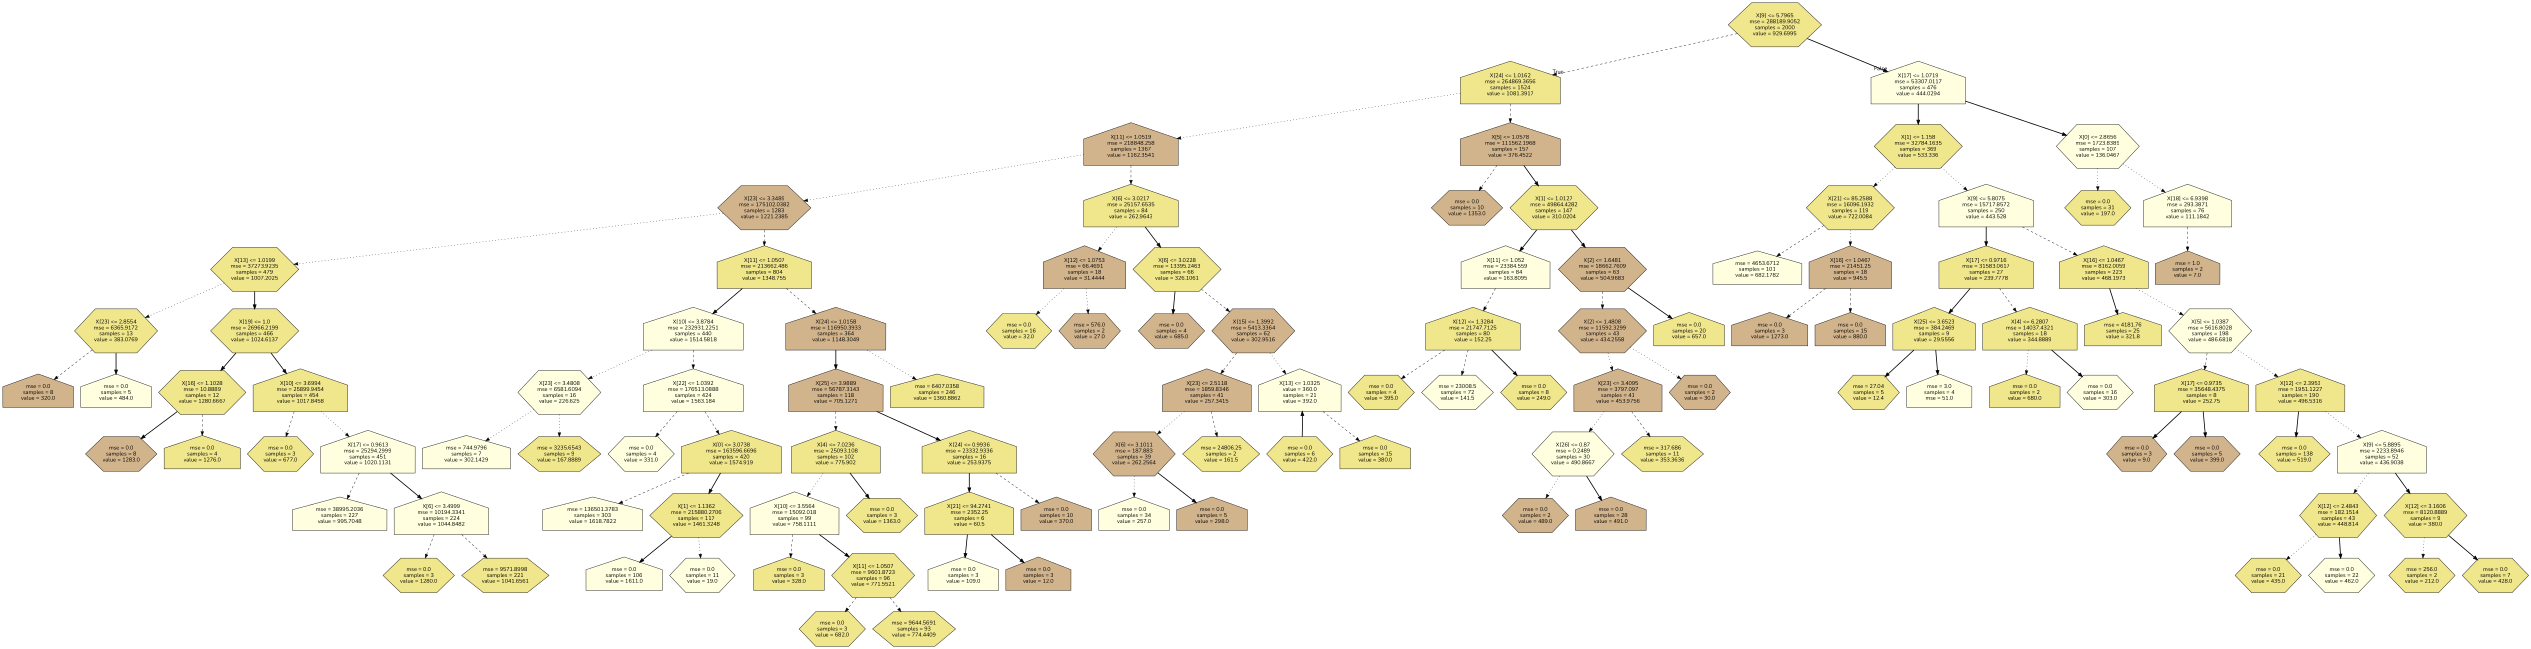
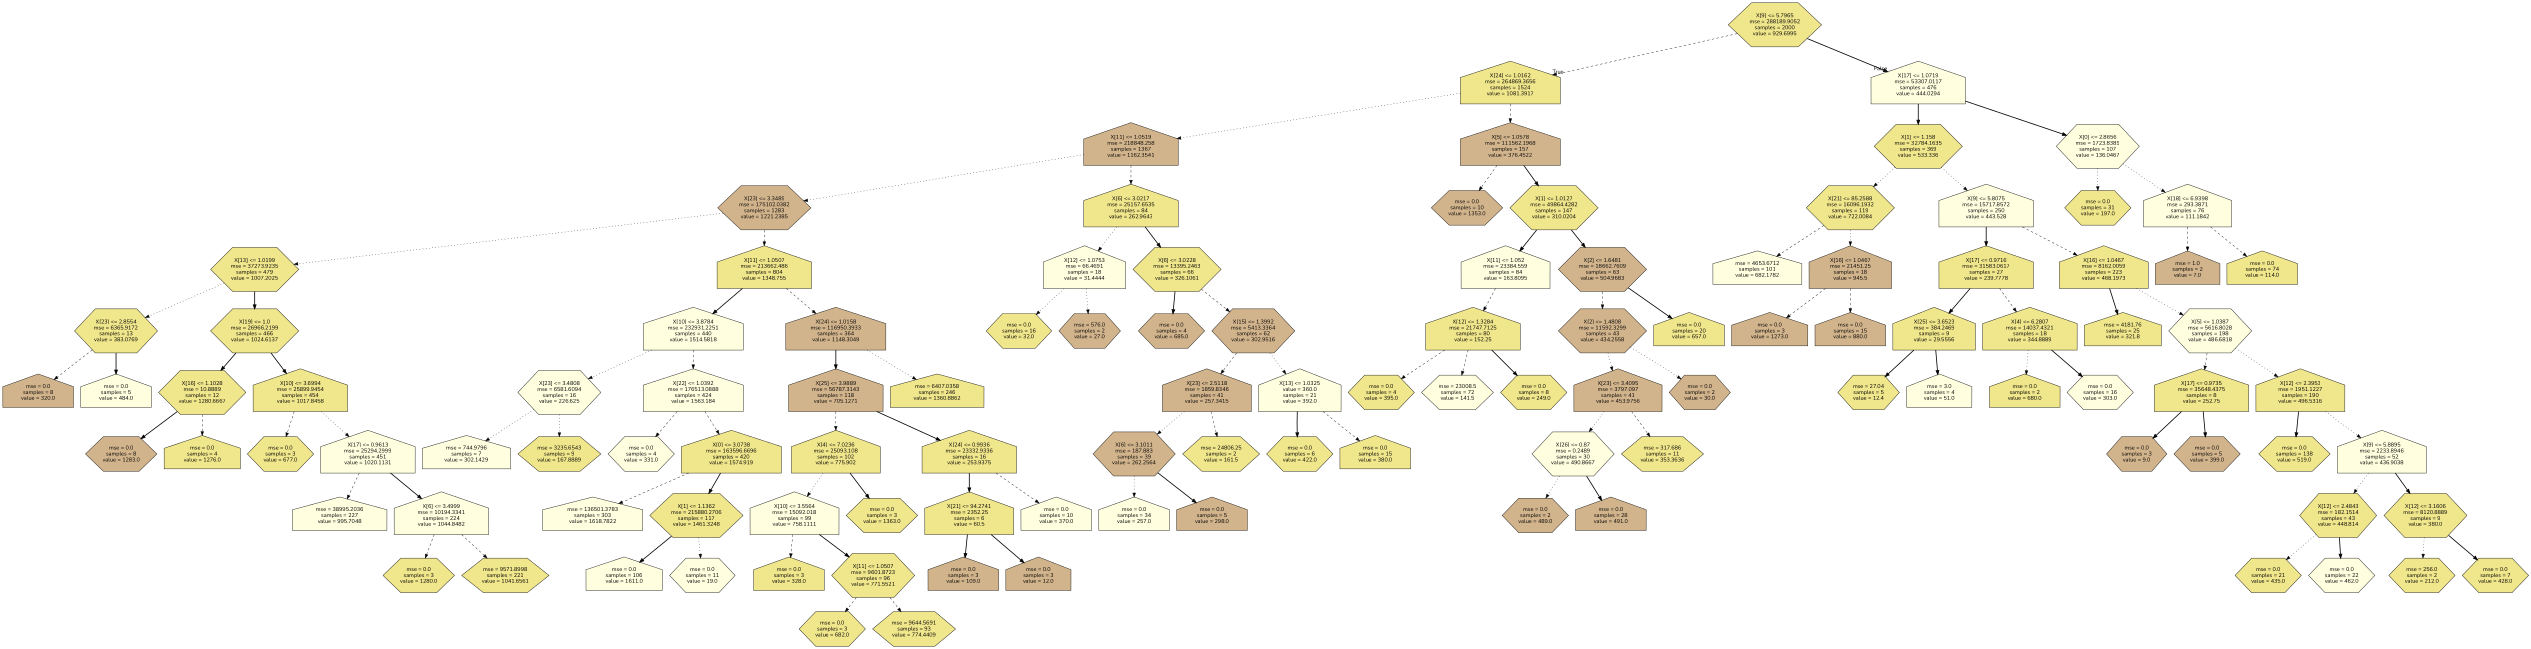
node "X[12] <= 1.0753 mse = 66.4691 samples = 18 value = 31.4444": fillcolor tan -> lightyellow
node "mse = 0.0 samples = 74 value = 114.0": added
node "mse = 3.0 samples = 4 mse = 51.0": label "mse = 3.0 samples = 4 mse = 51.0" -> "mse = 3.0 samples = 4 value = 51.0"
edge "mse = 0.0 samples = 6 value = 422.0" -> "X[13] <= 1.0325 value = 360.0 samples = 21 value = 392.0": reversed
node "mse = 0.0 samples = 10 value = 370.0": fillcolor tan -> lightyellow
node "mse = 0.0 samples = 3 value = 109.0": fillcolor lightyellow -> tan
